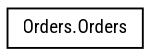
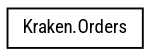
node "Orders.Orders": label "Orders.Orders" -> "Kraken.Orders"
